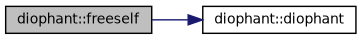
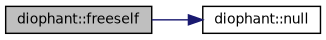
node "diophant::diophant": label "diophant::diophant" -> "diophant::null"
